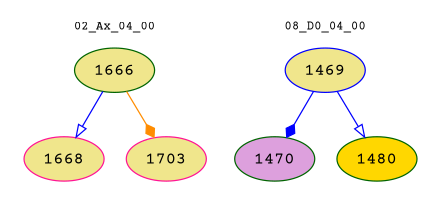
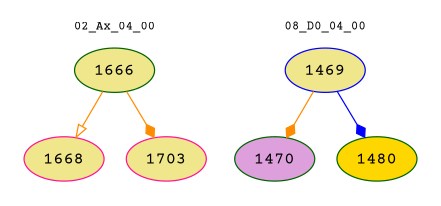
edge "1469" -> "1470": color blue -> darkorange
edge "1666" -> "1668": color blue -> darkorange
edge "1469" -> "1480": arrowhead onormal -> diamond
